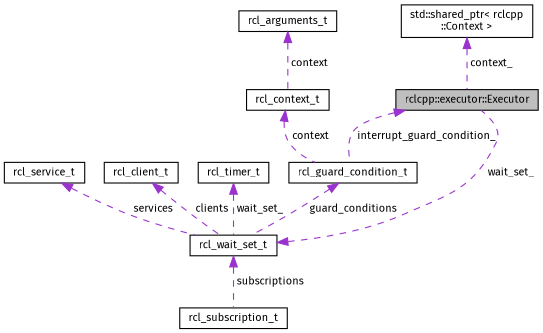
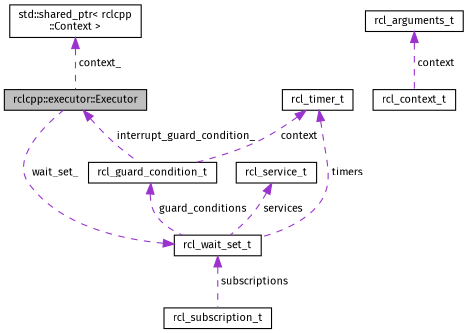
edge "rcl_guard_condition_t" -> "rcl_context_t": now "rcl_guard_condition_t" -> "rcl_timer_t"
node "rcl_client_t": removed
edge "rcl_wait_set_t" -> "rcl_timer_t": label " wait_set_" -> " timers"
